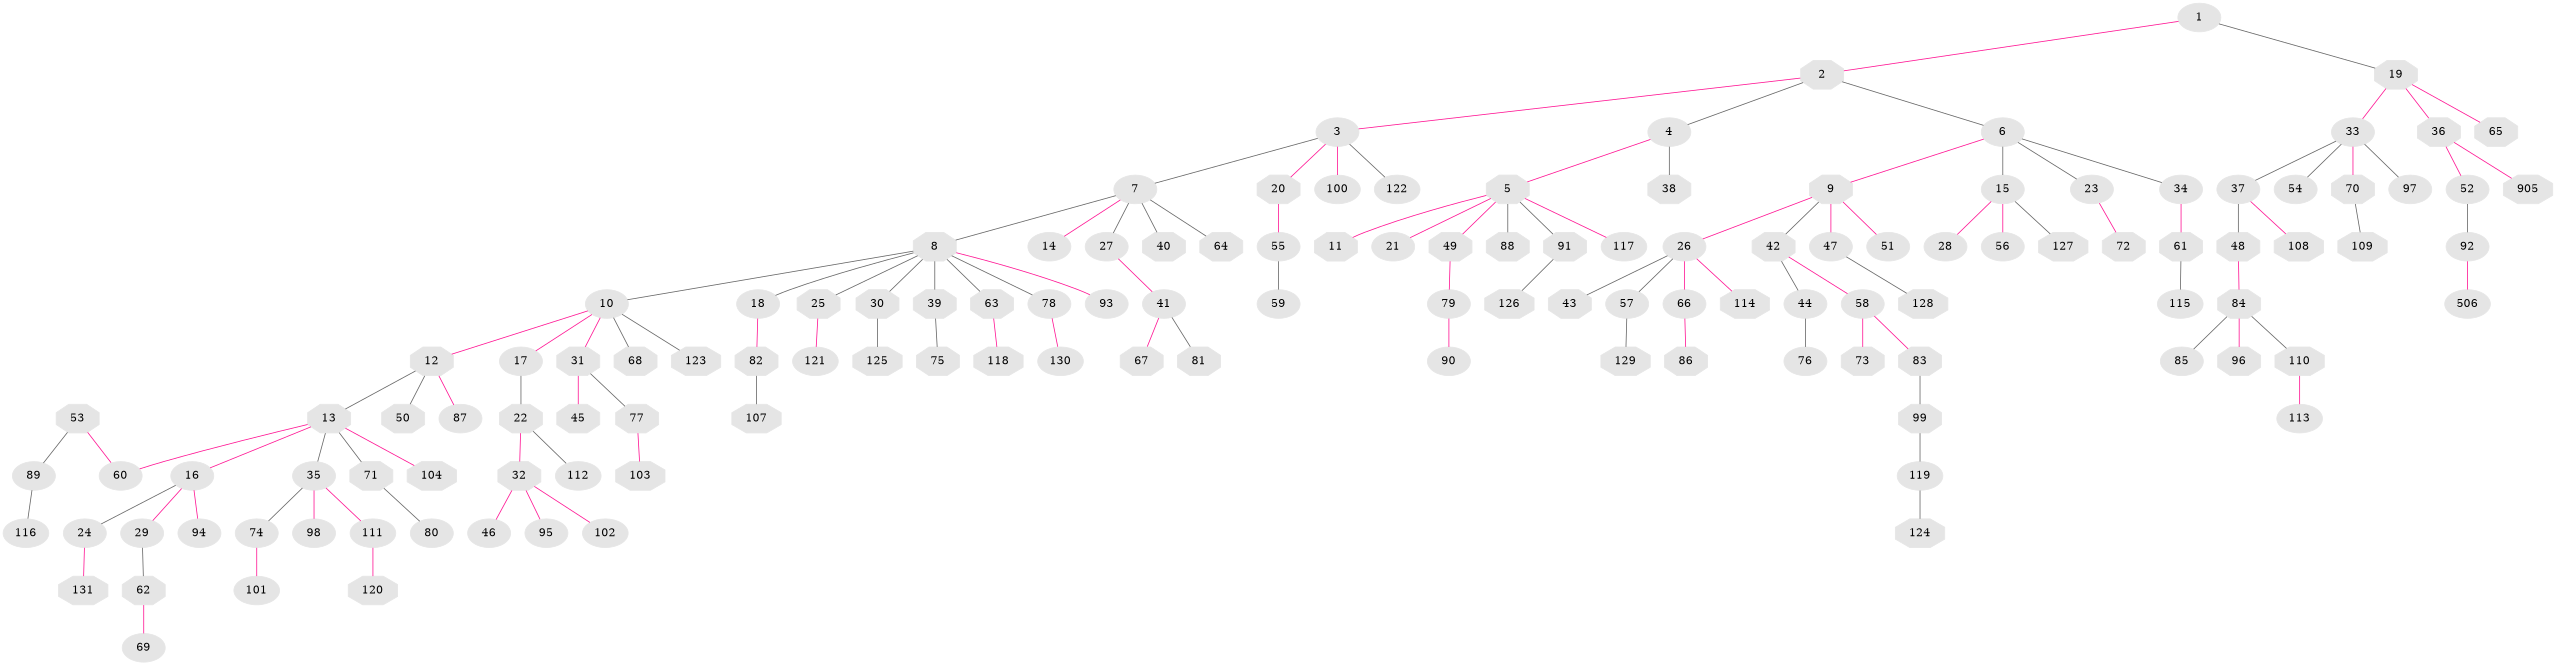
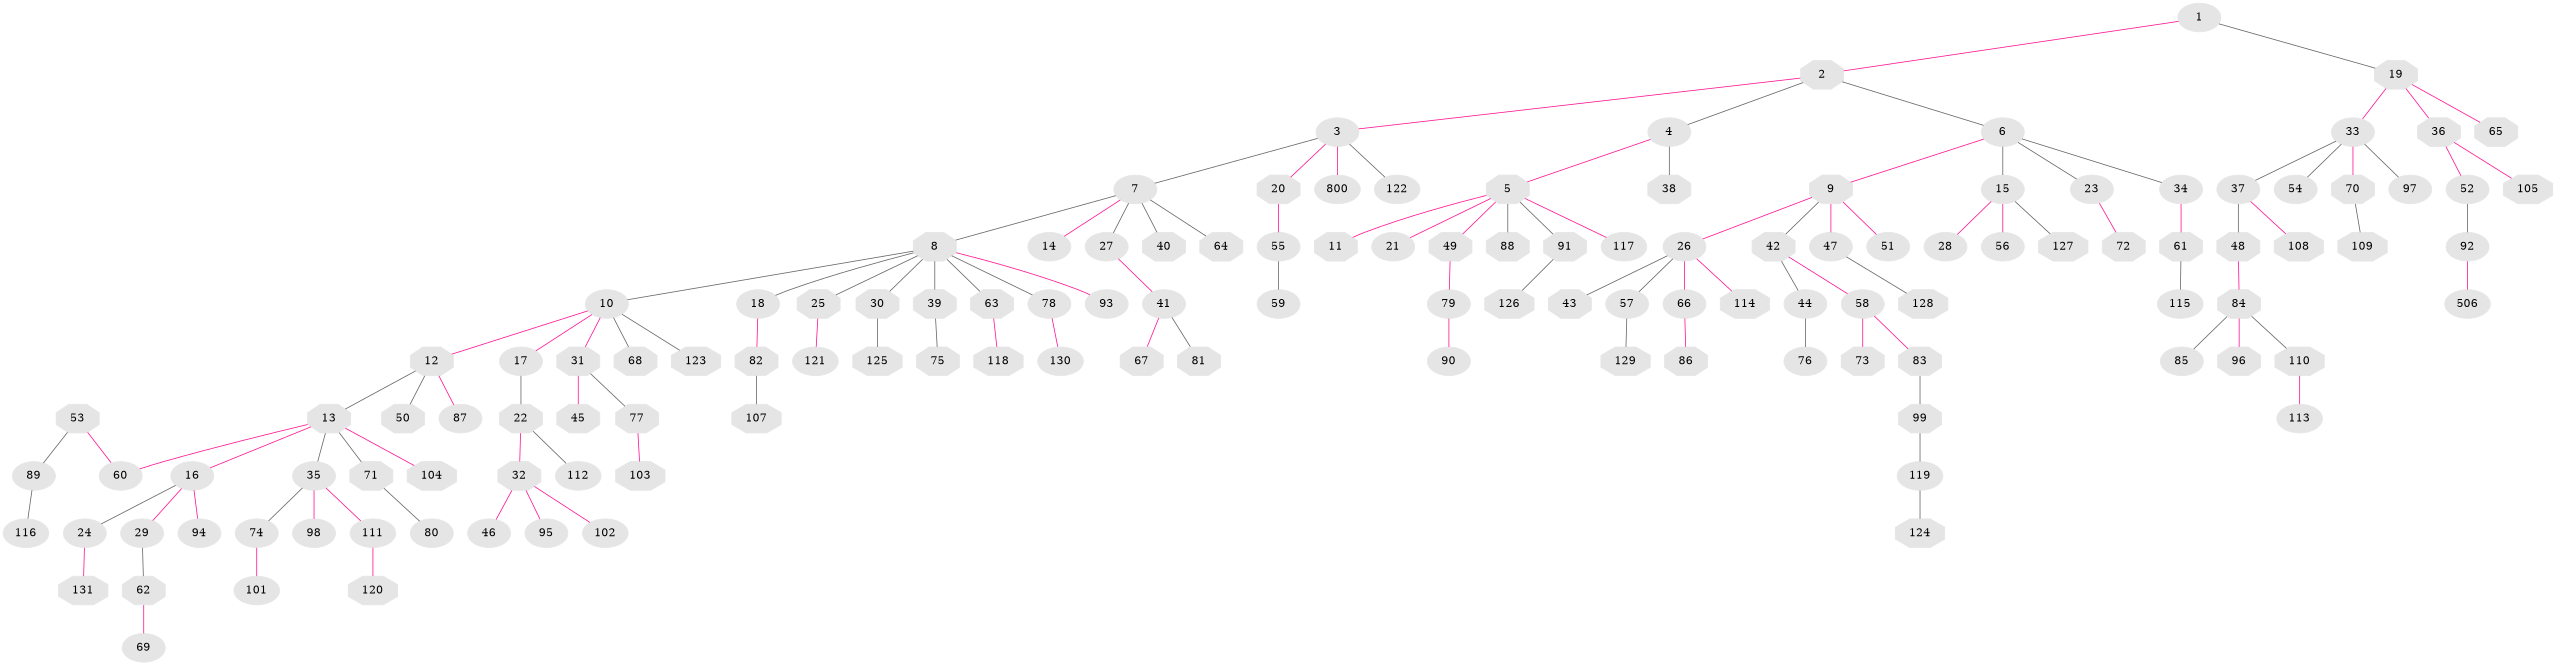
node "100": label "100" -> "800"
node "905": label "905" -> "105"
